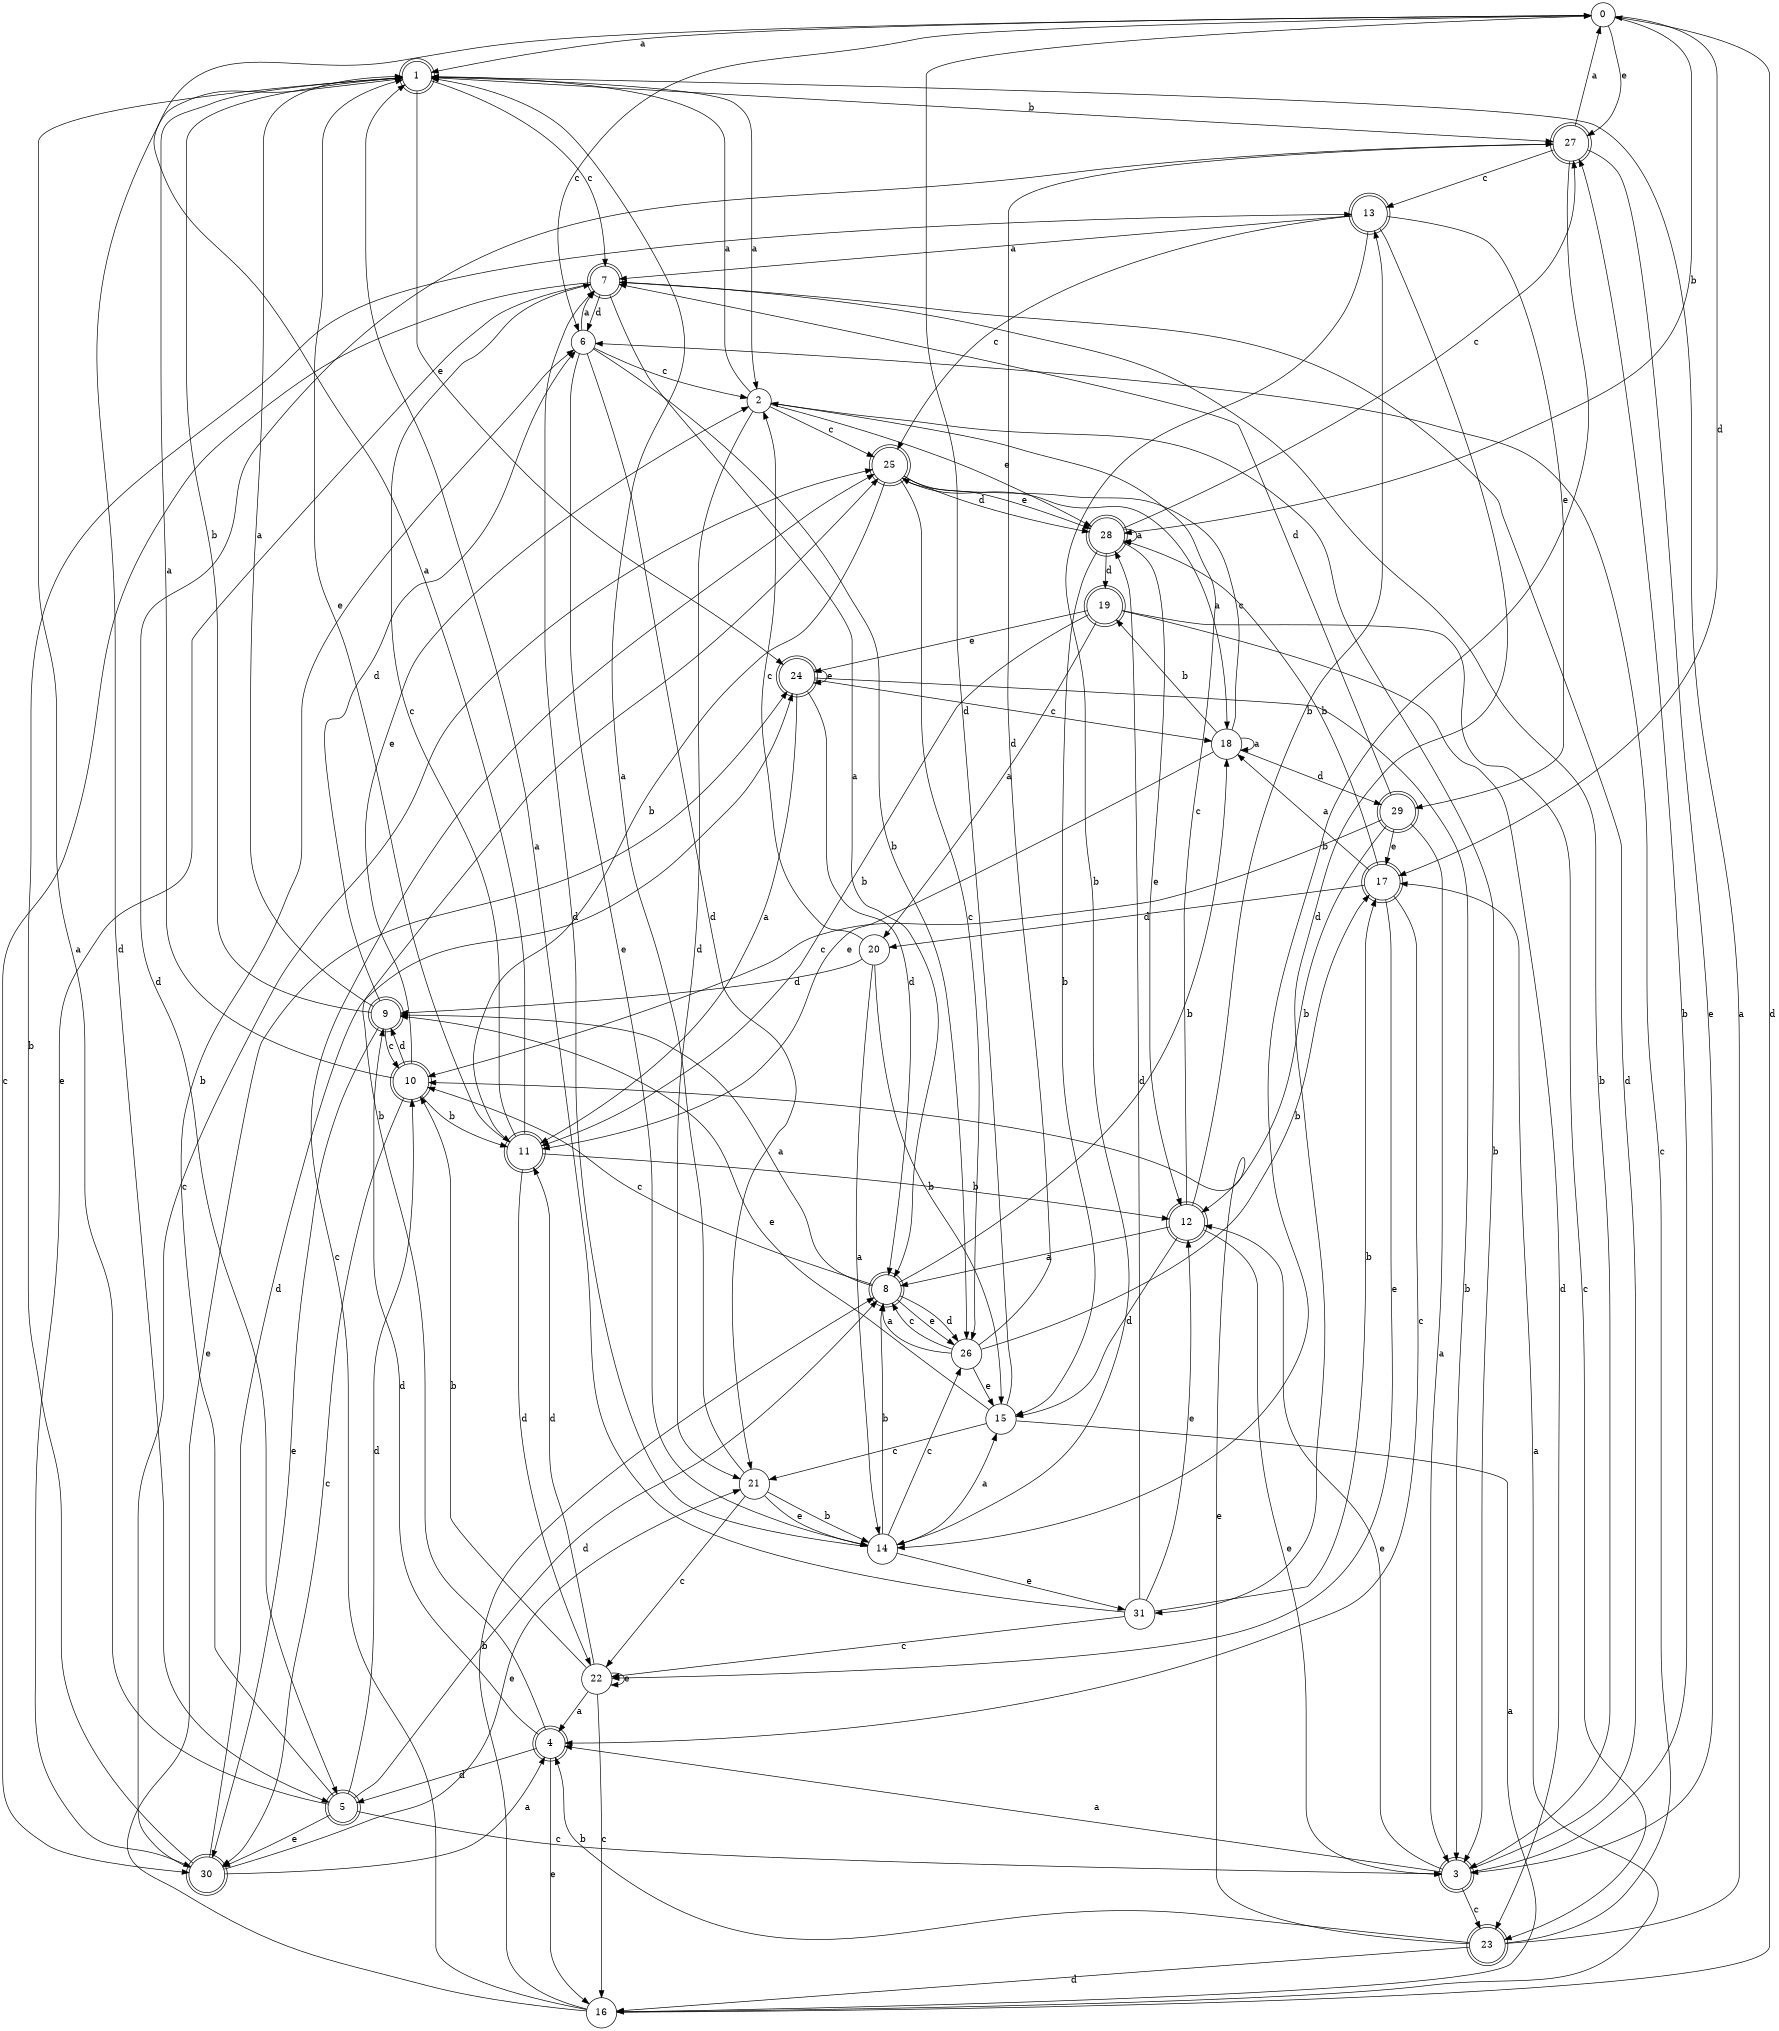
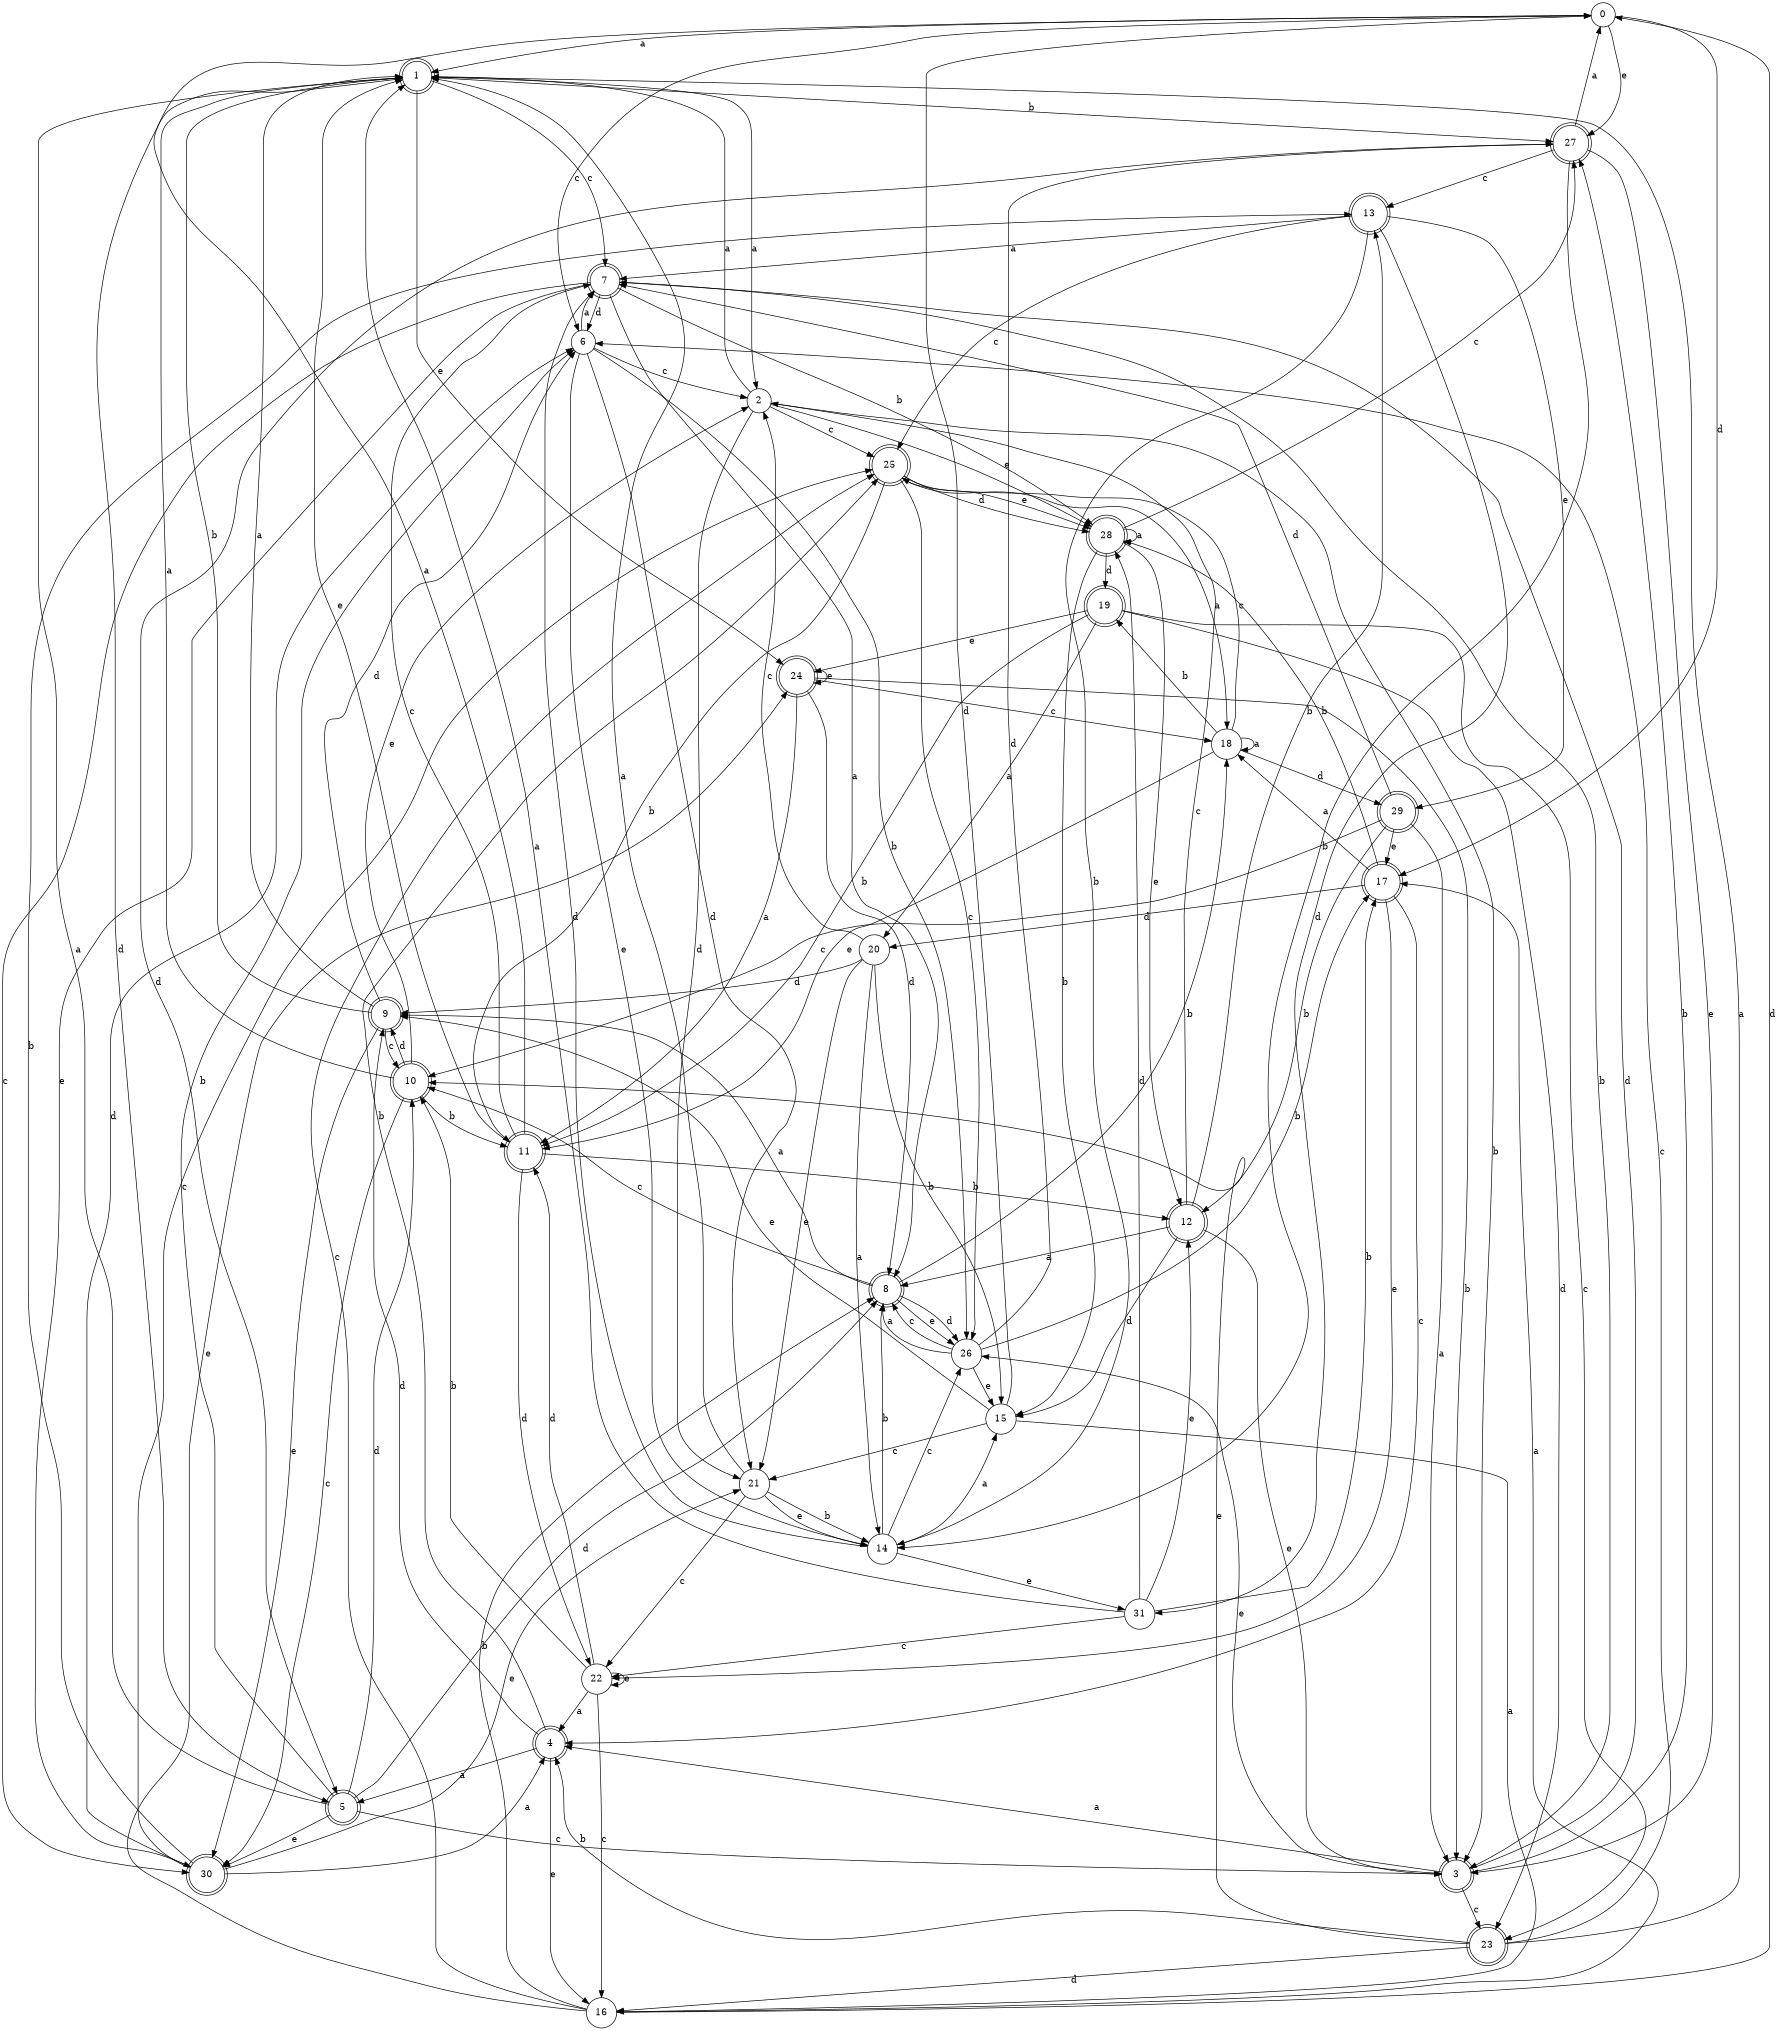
edge "0" -> "28": now "7" -> "28"
edge "30" -> "24": now "30" -> "6"
edge "20" -> "21": added, label "e"
edge "3" -> "12": now "3" -> "26"
edge "4" -> "5": label "d" -> "a"
